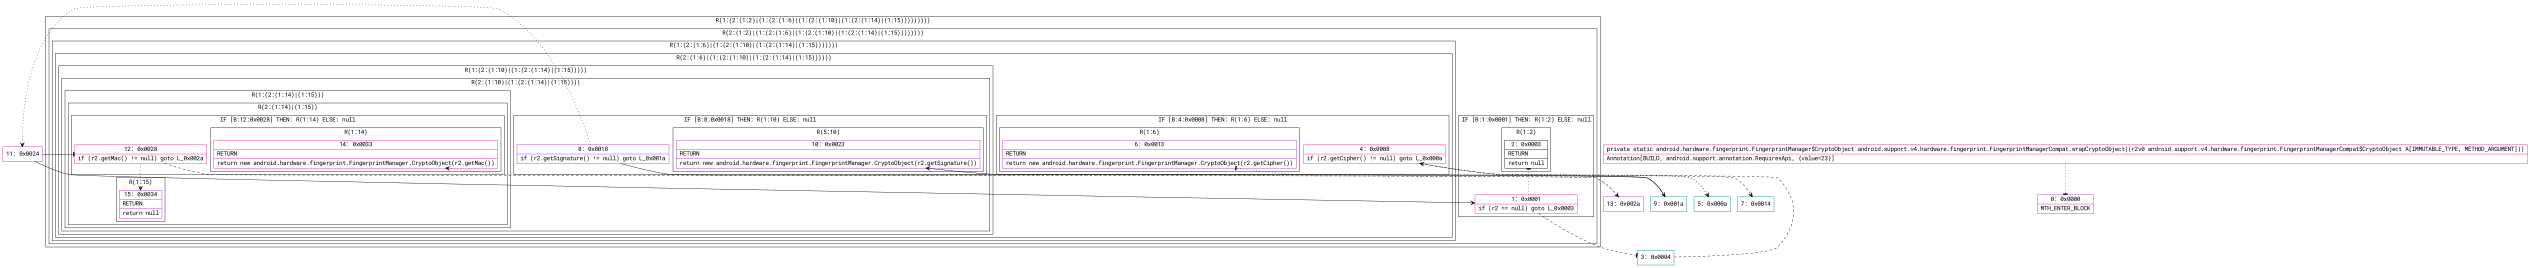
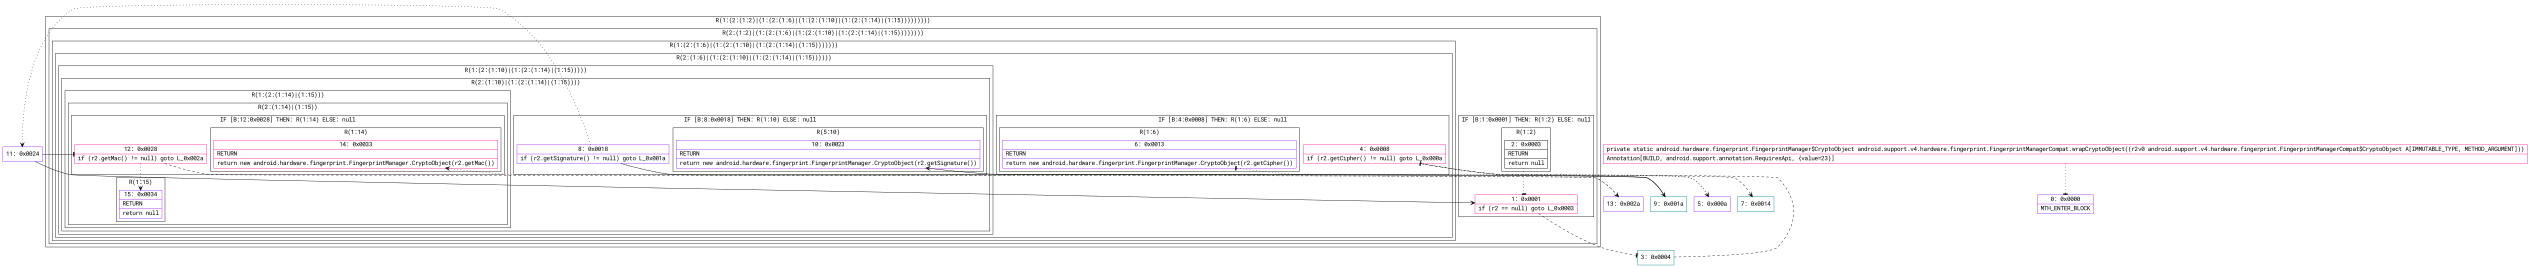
edge "3: 0x0004" -> "4: 0x0008": arrowhead vee -> tee
edge "1: 0x0001" -> "2: 0x0003": reversed
node "5: 0x000a": color teal -> purple
